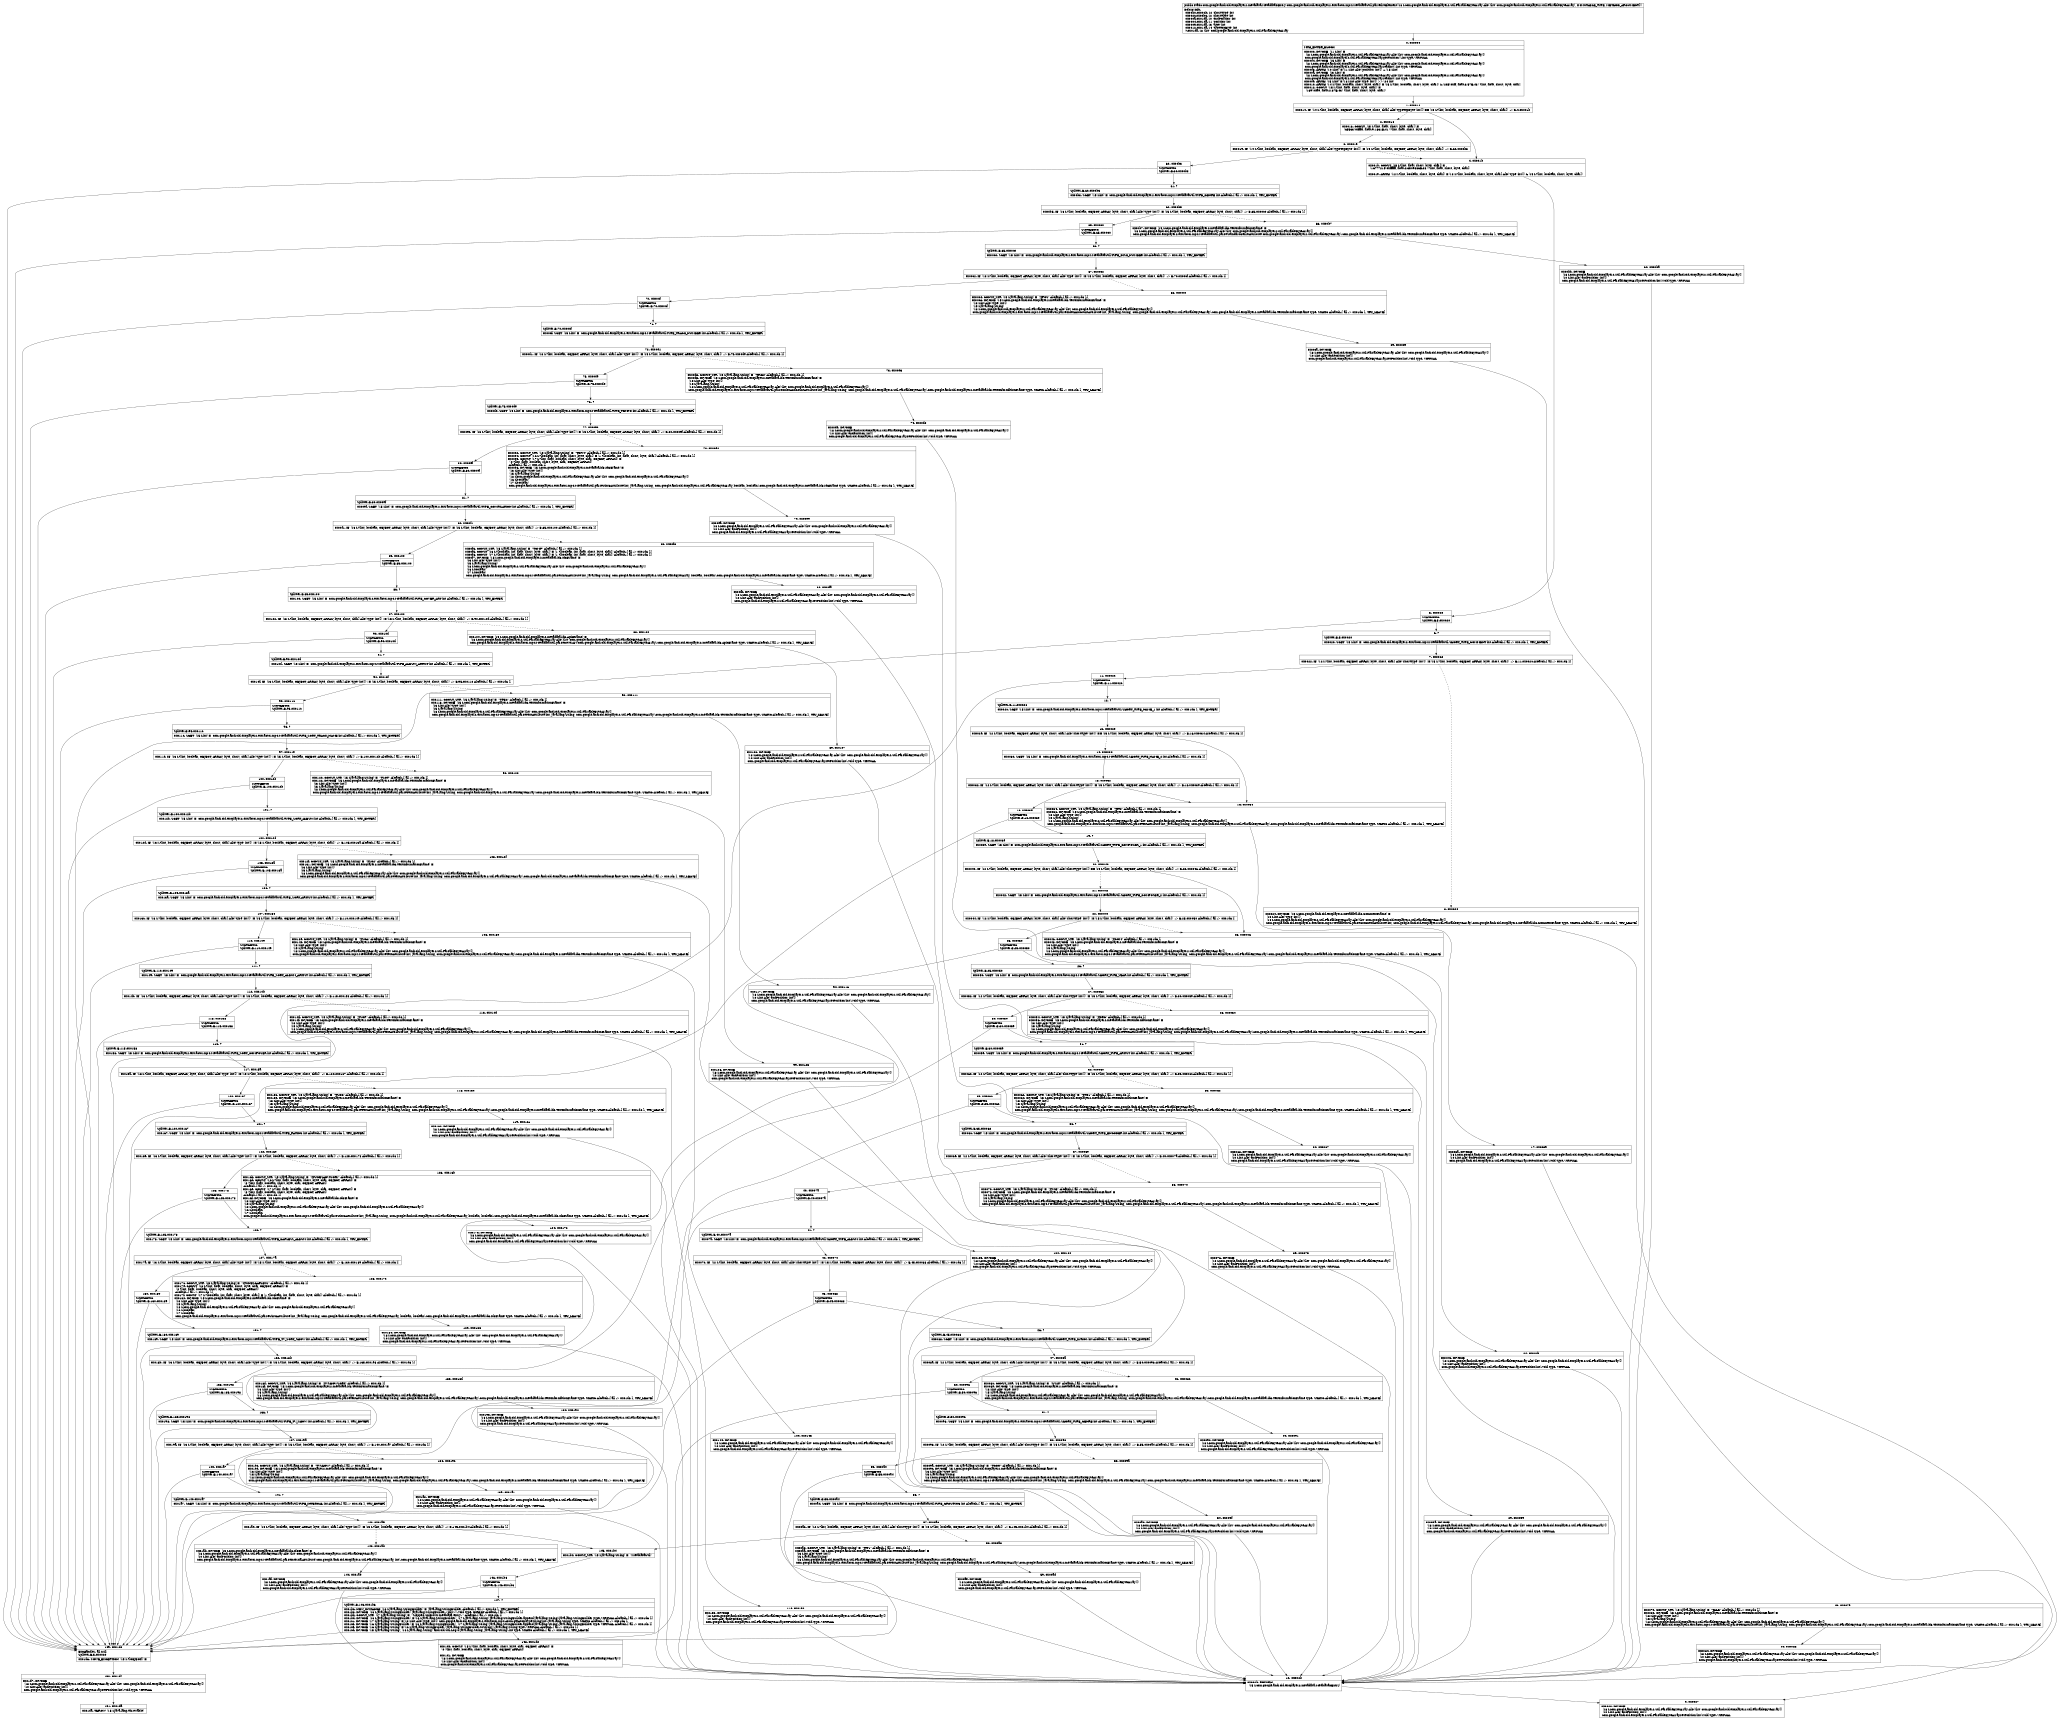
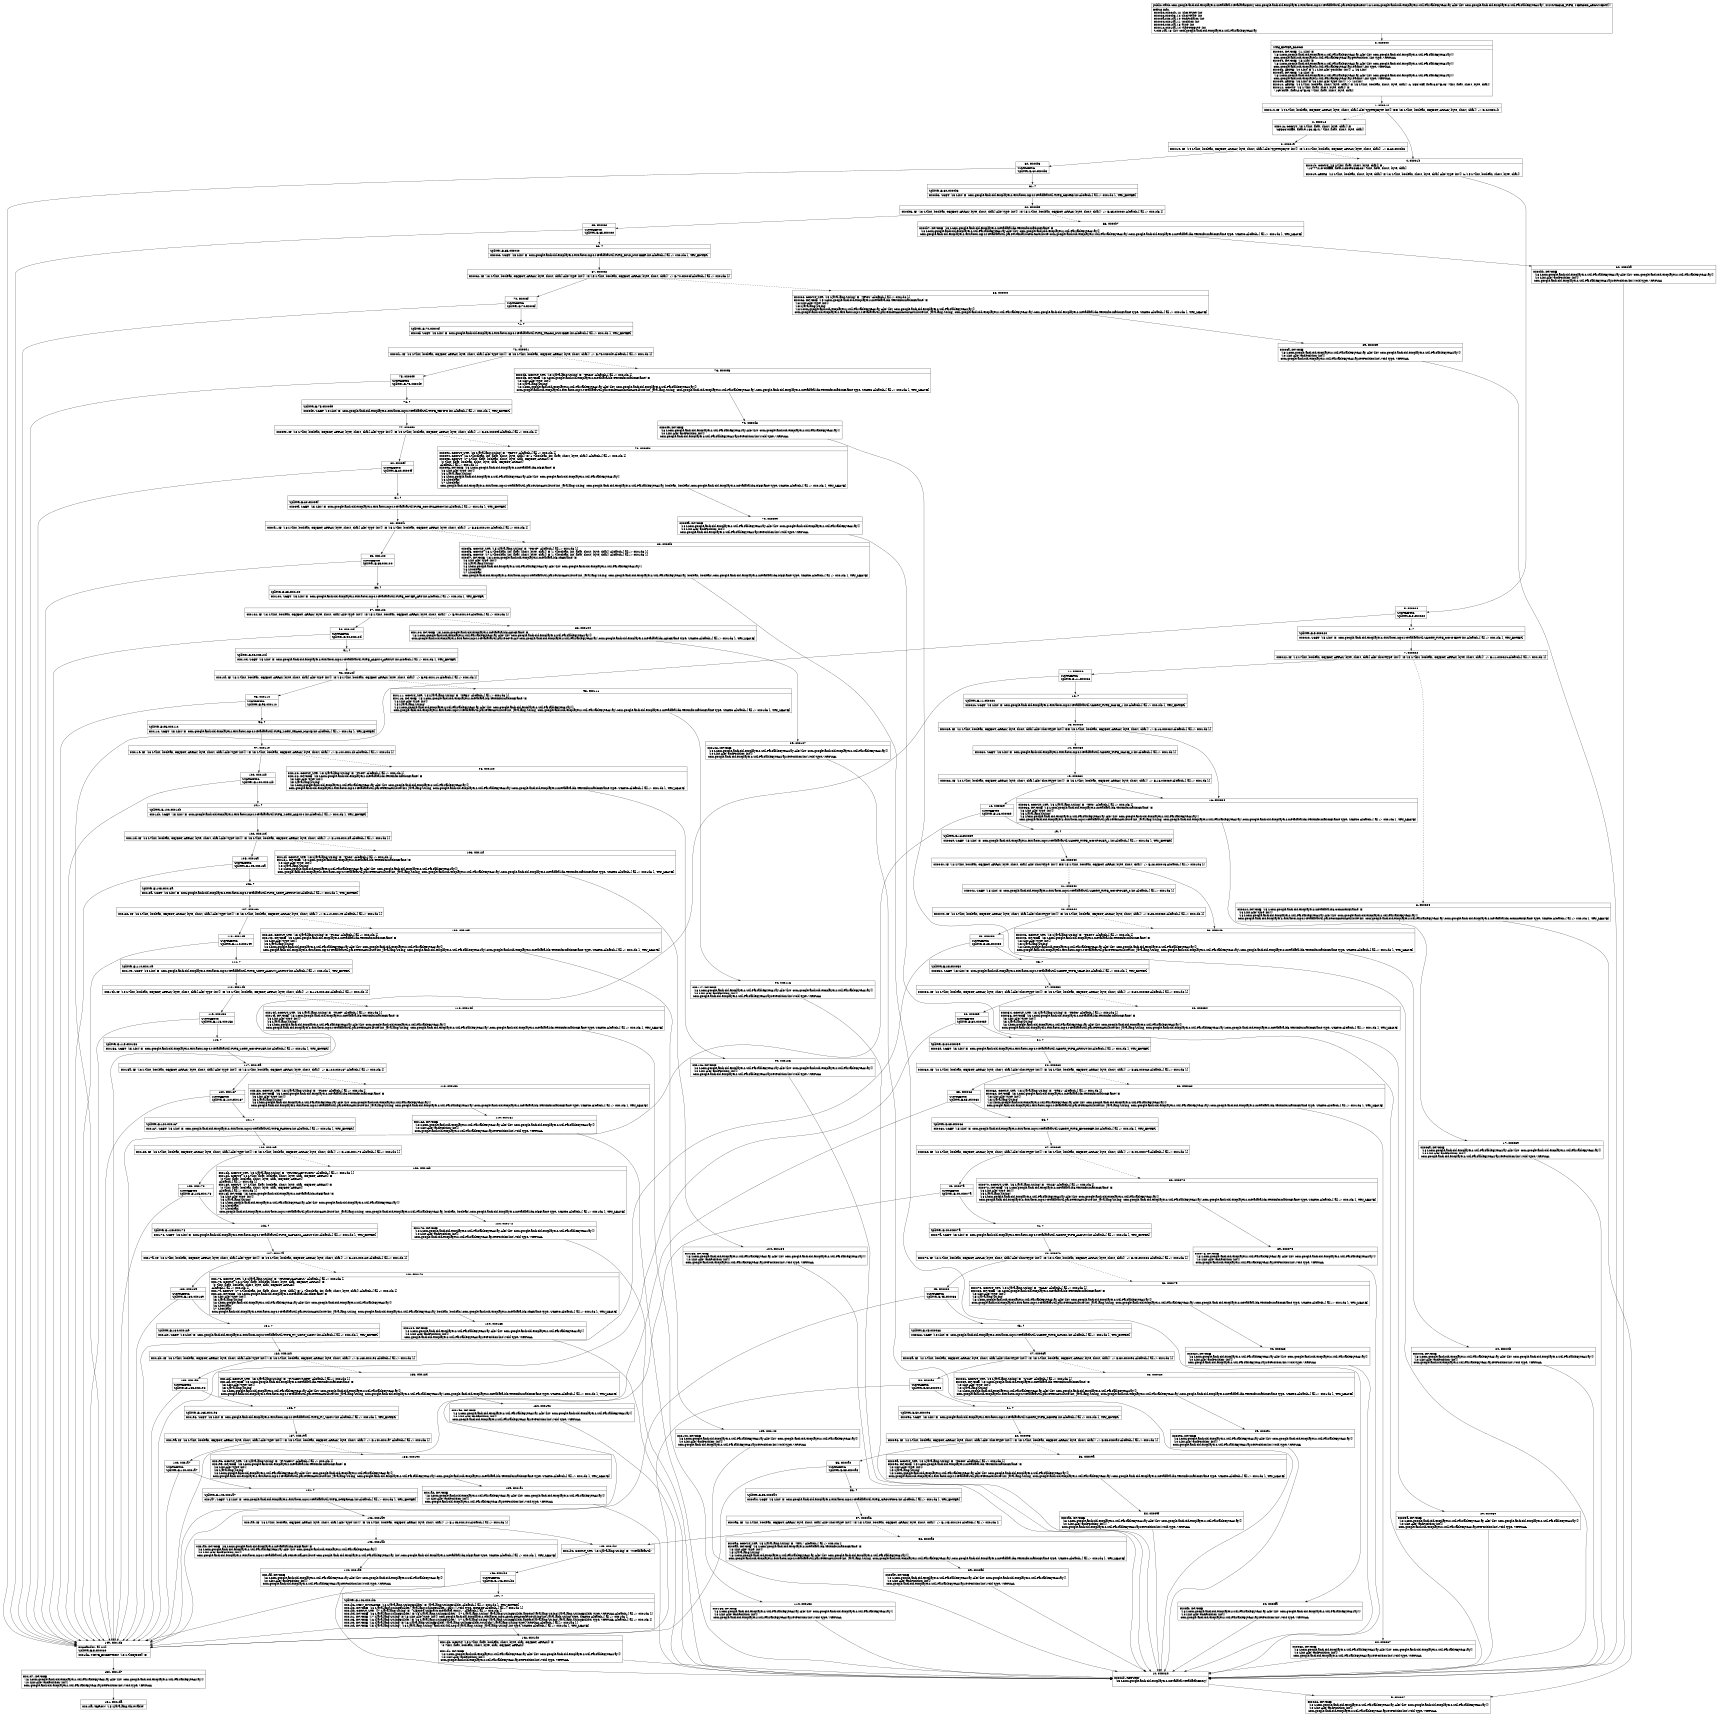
edge "42: 0x007c" -> "43: 0x007e": added
